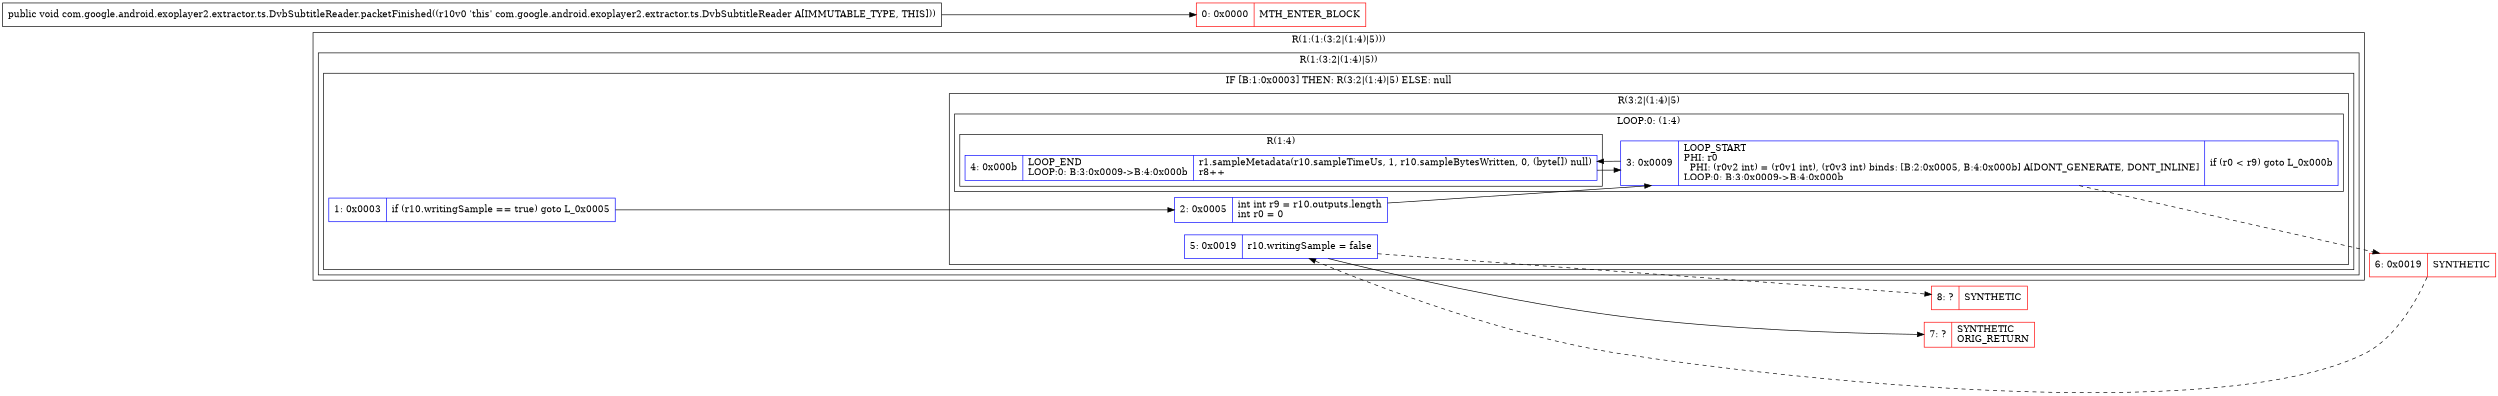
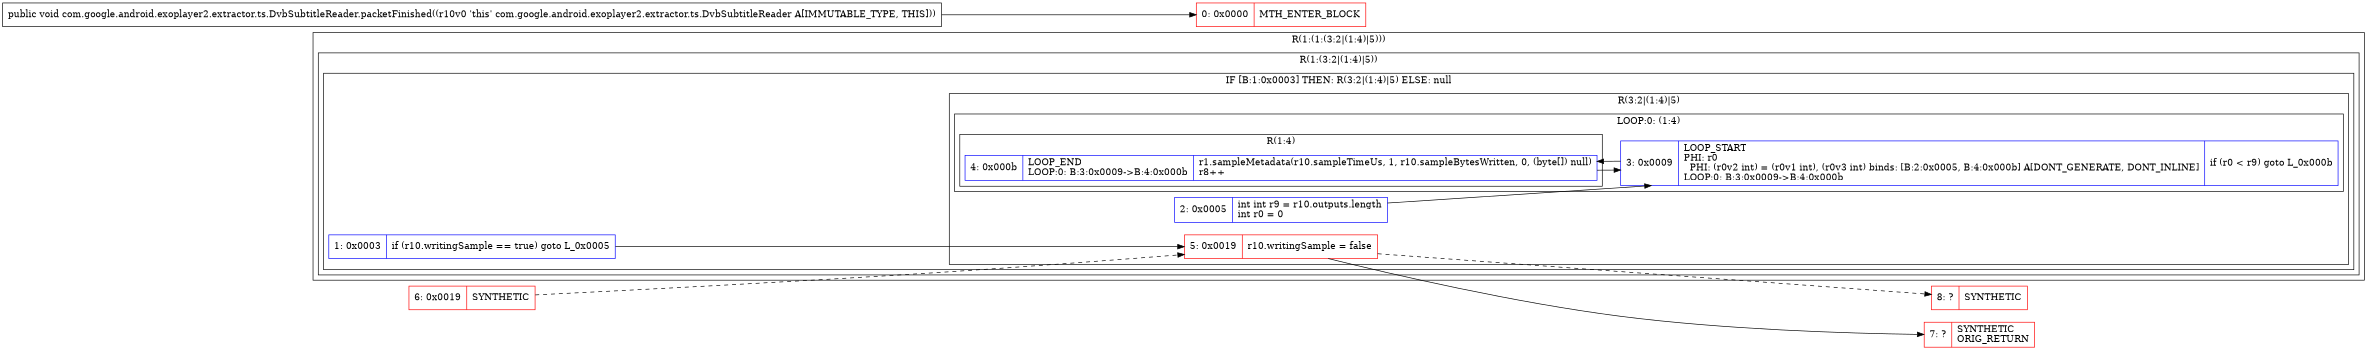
edge "1: 0x0003" -> "2: 0x0005": now "1: 0x0003" -> "5: 0x0019"
edge "3: 0x0009" -> "6: 0x0019": removed
node "5: 0x0019": color blue -> red
